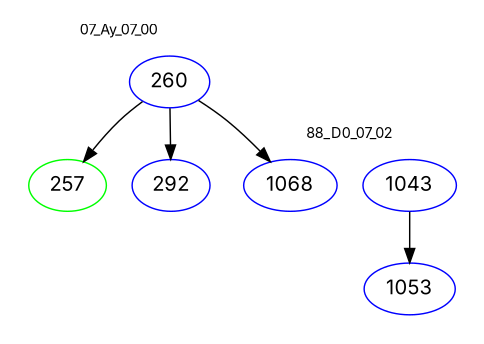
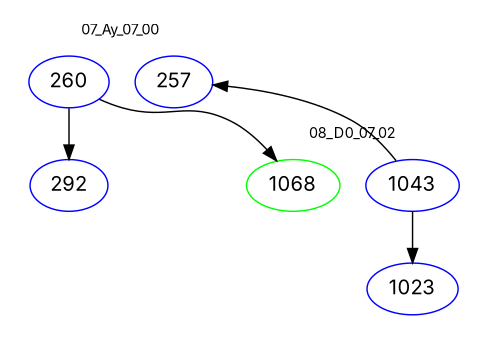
edge "260" -> "257": now "1043" -> "257"
cluster "88_D0_07_02": label "88_D0_07_02" -> "08_D0_07_02"
node "257": color green -> blue
node "1068": color blue -> green
node "1053": label "1053" -> "1023"
